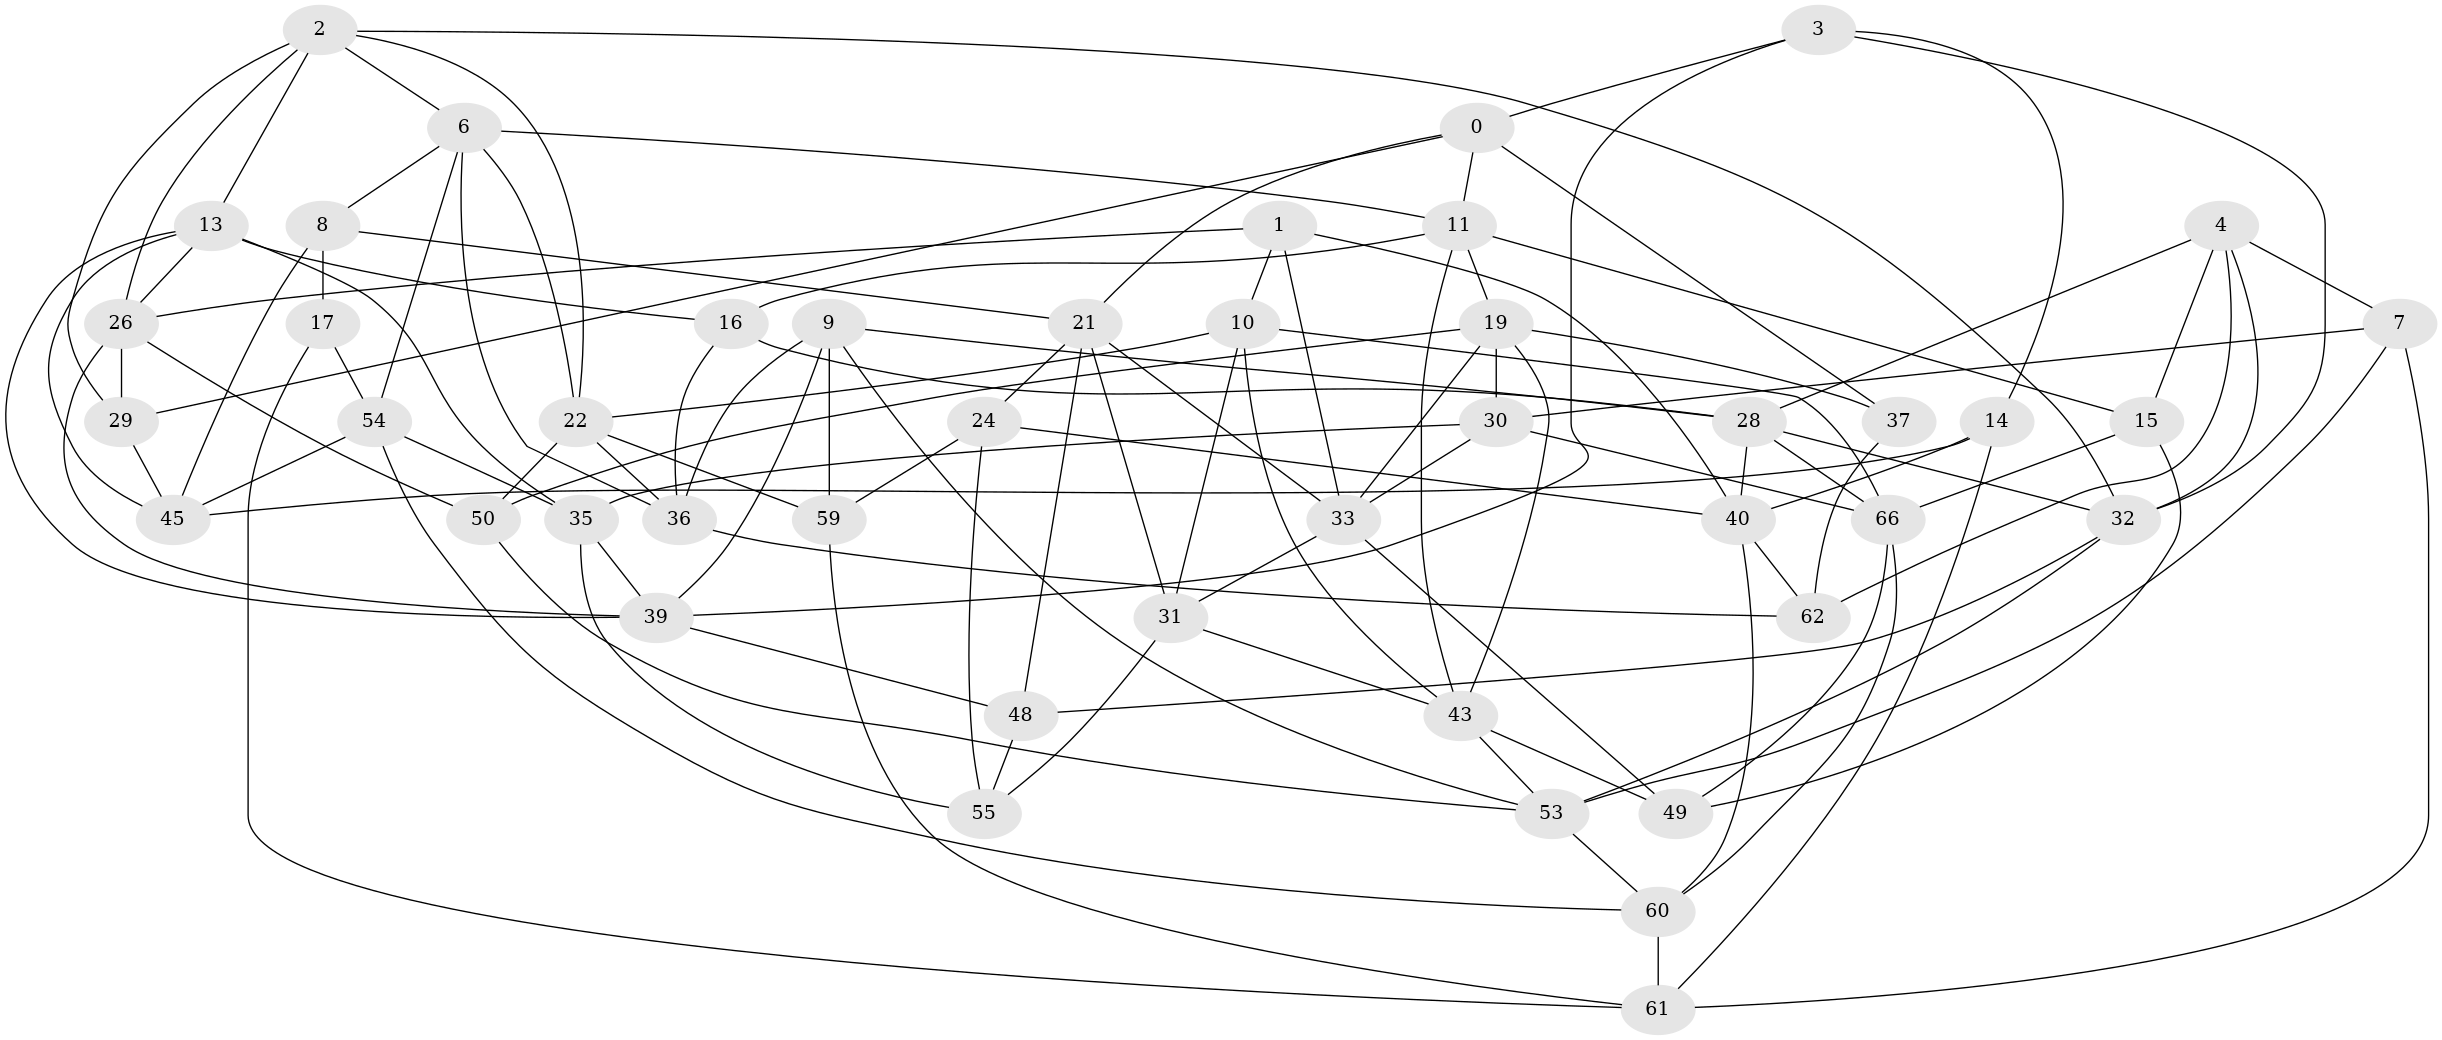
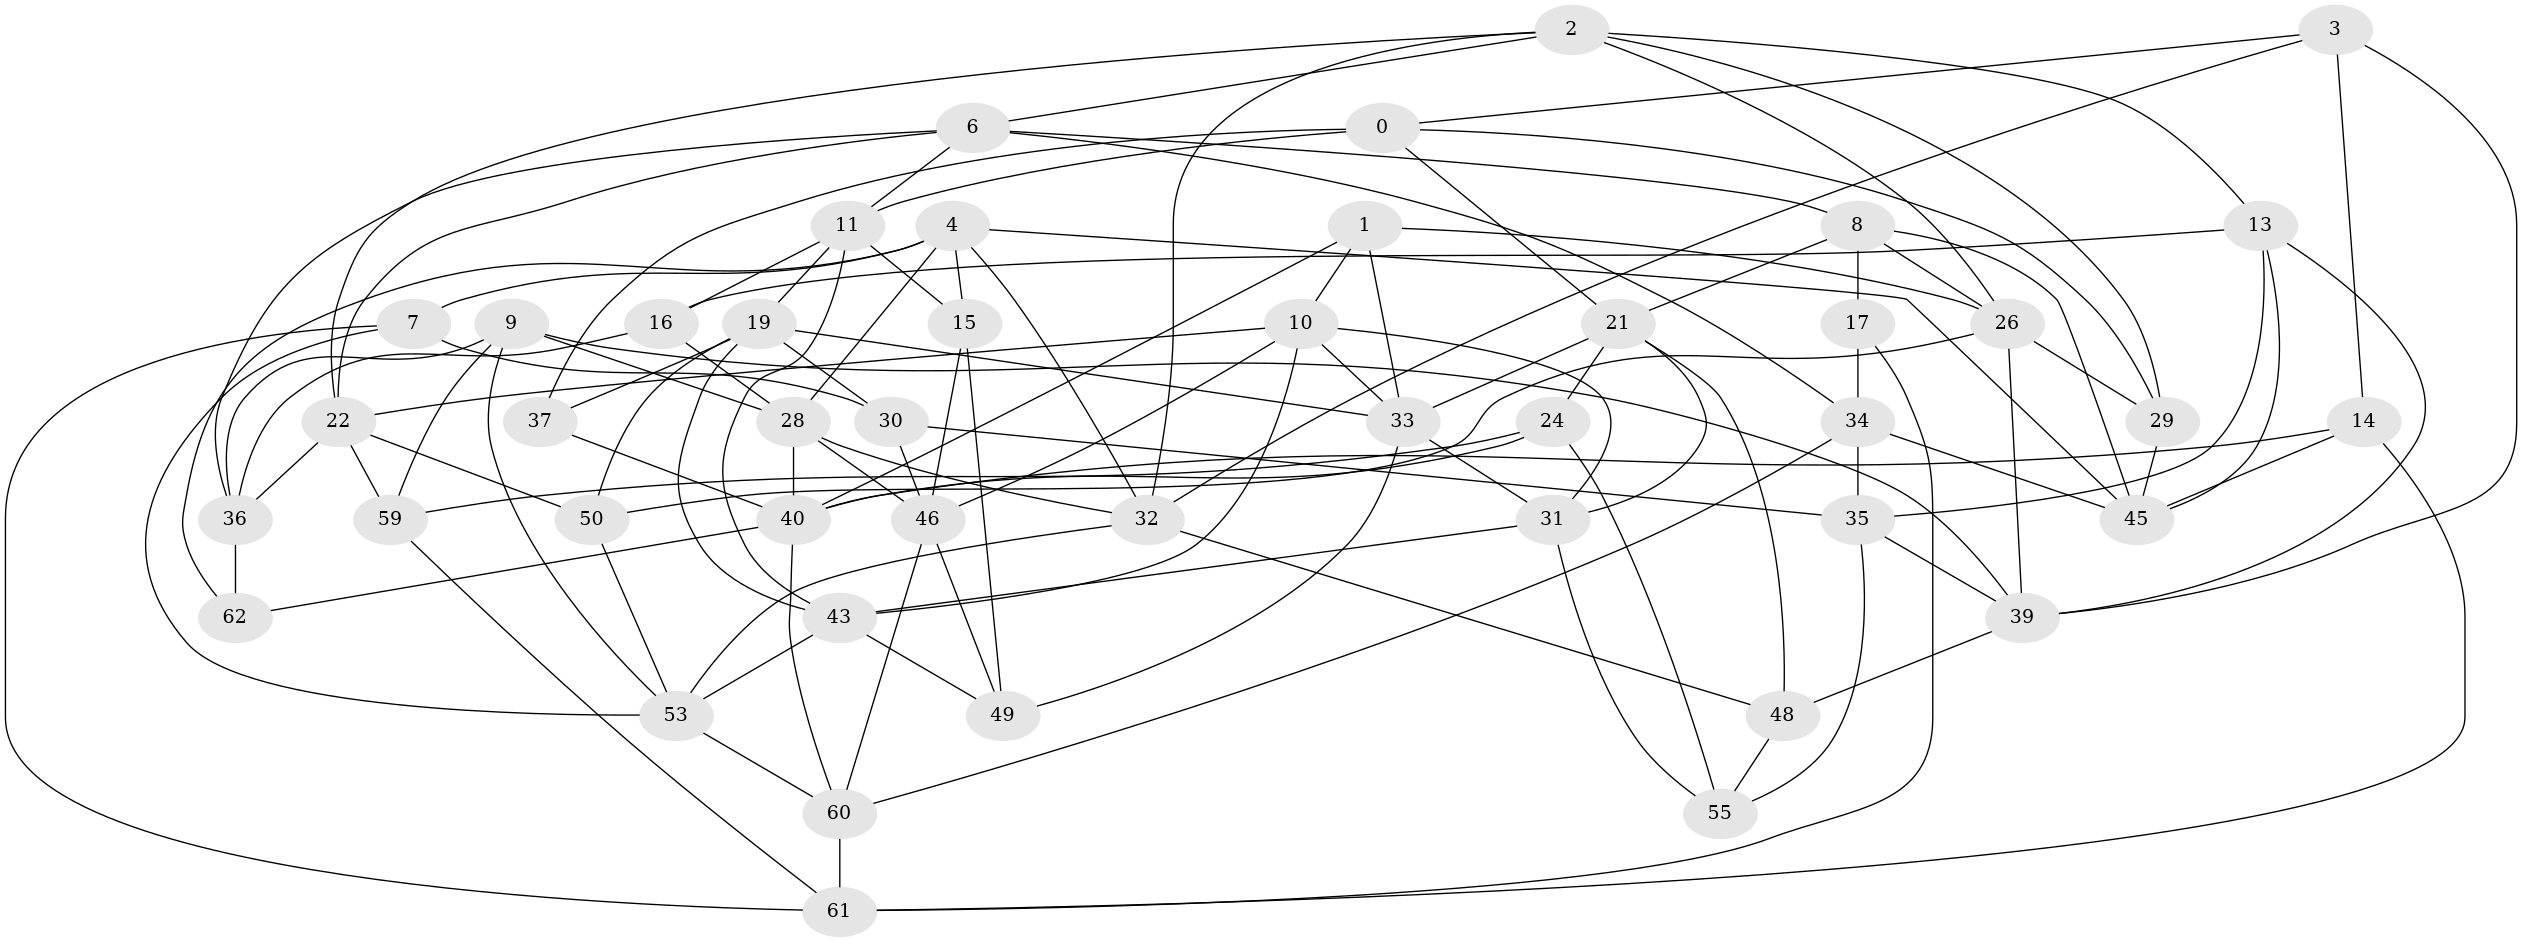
edge "4" -- "45": added
edge "13" -- "26": now "8" -- "26"
node "54": label "54" -> "34"
edge "30" -- "33": now "10" -- "33"
edge "37" -- "62": now "37" -- "40"
node "66": label "66" -> "46"
